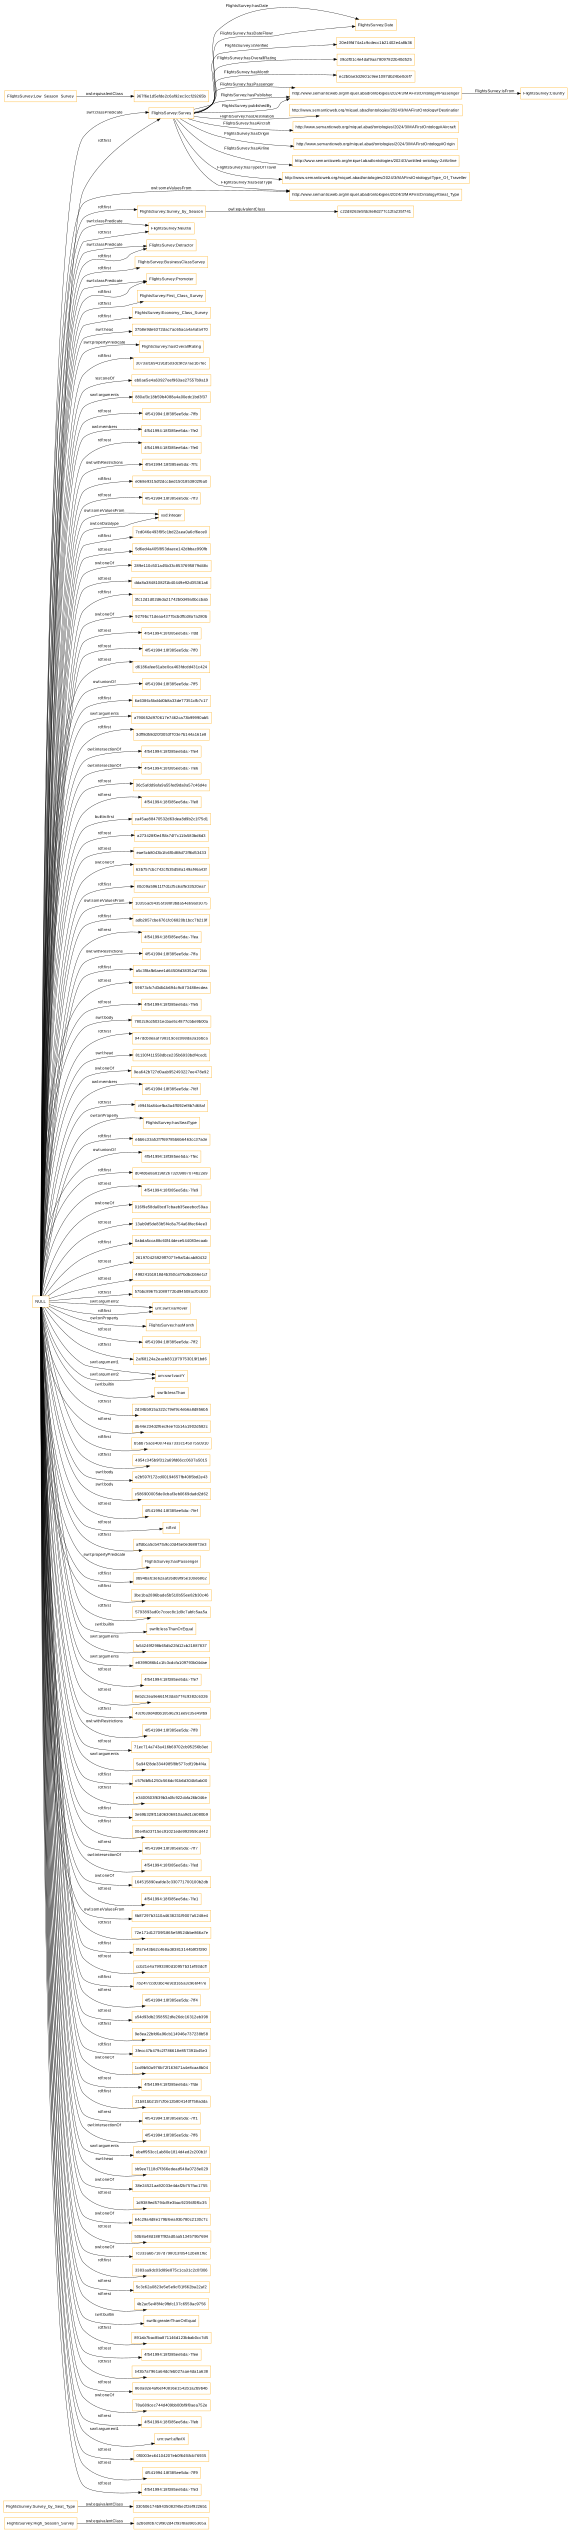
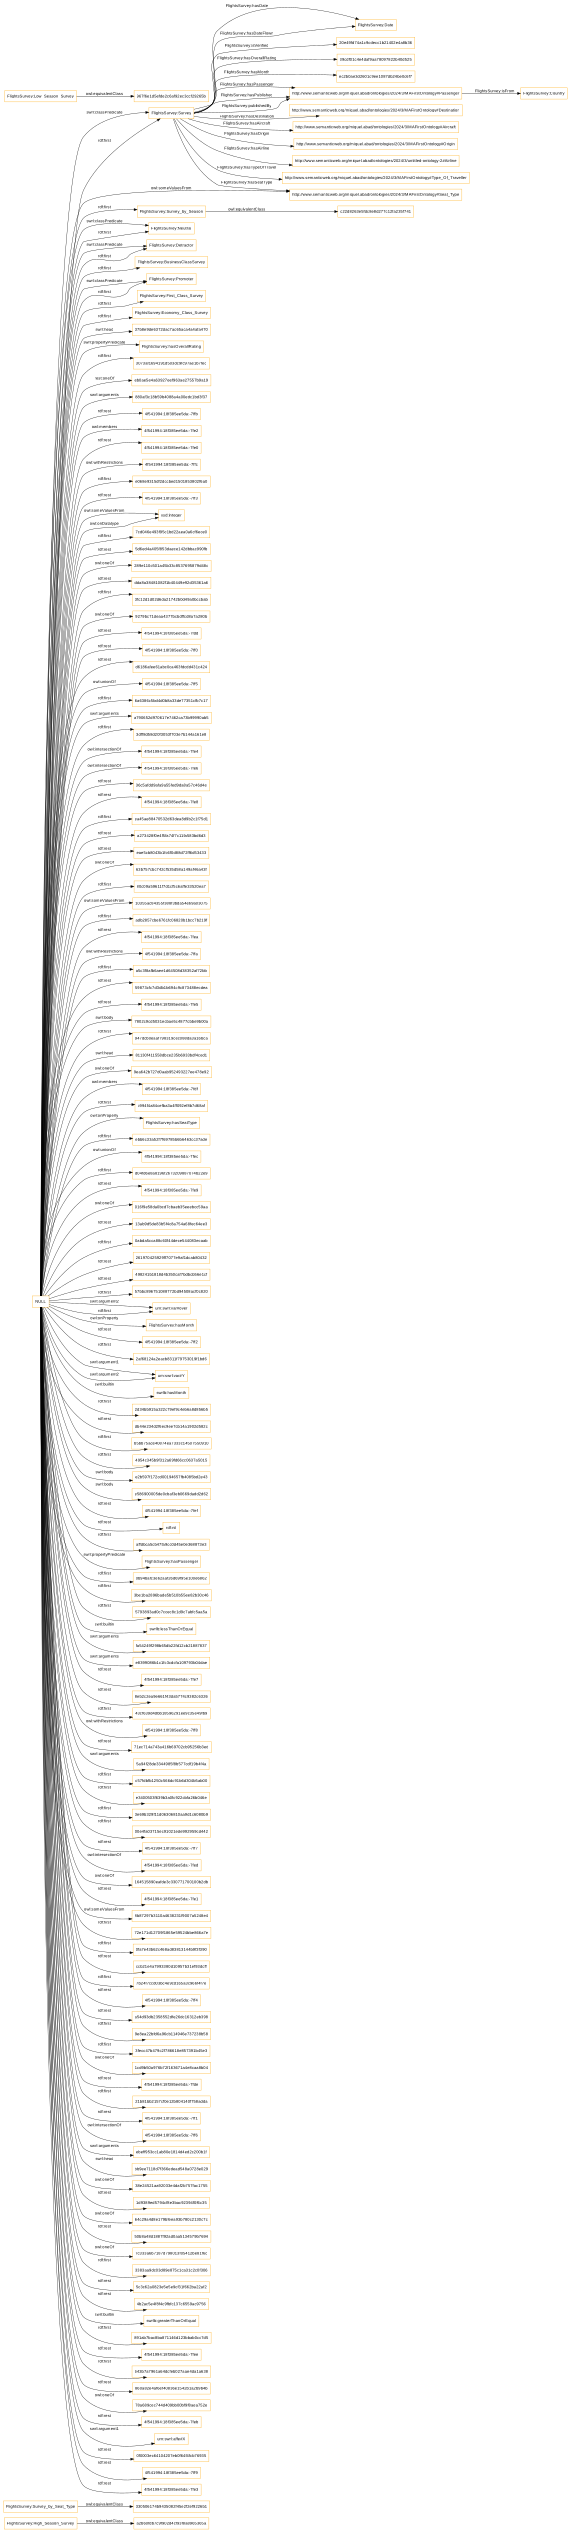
edge "NULL" -> "ea45ae88470532d63dea8d9b2c1f75d1": label "builtin:first" -> "rdf:first"
node "swrlb:lessThan": label "swrlb:lessThan" -> "swrlb:hasMonth"
